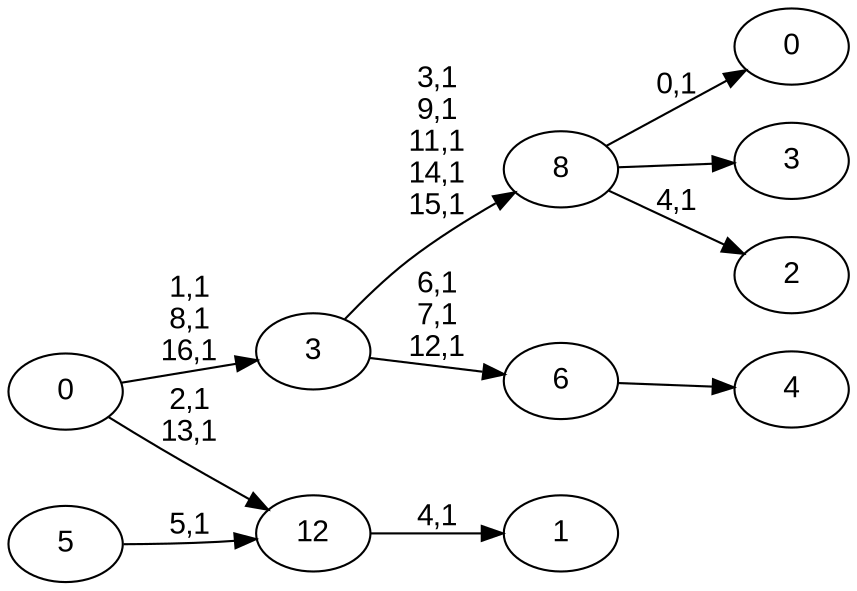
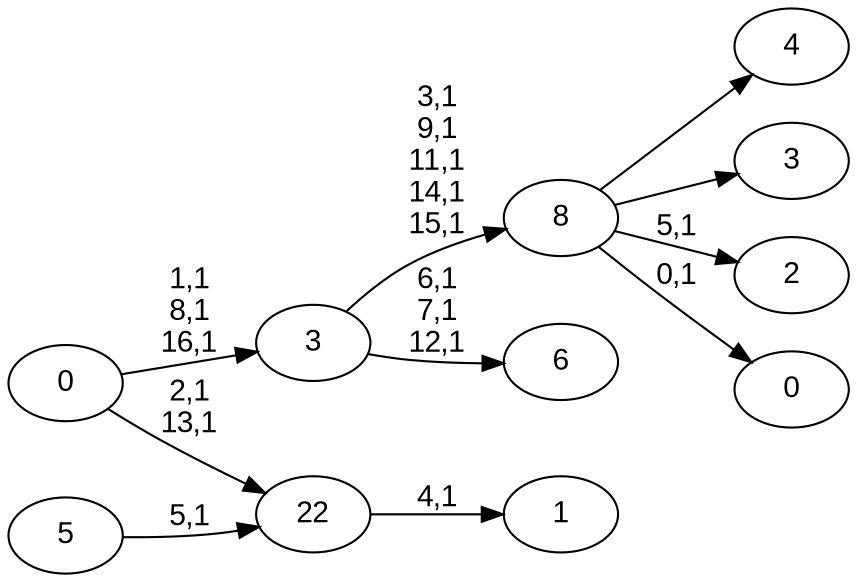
edge "8" -> "2": label "4,1" -> "5,1"
edge "6" -> "4": now "8" -> "4"
node "12": label "12" -> "22"
